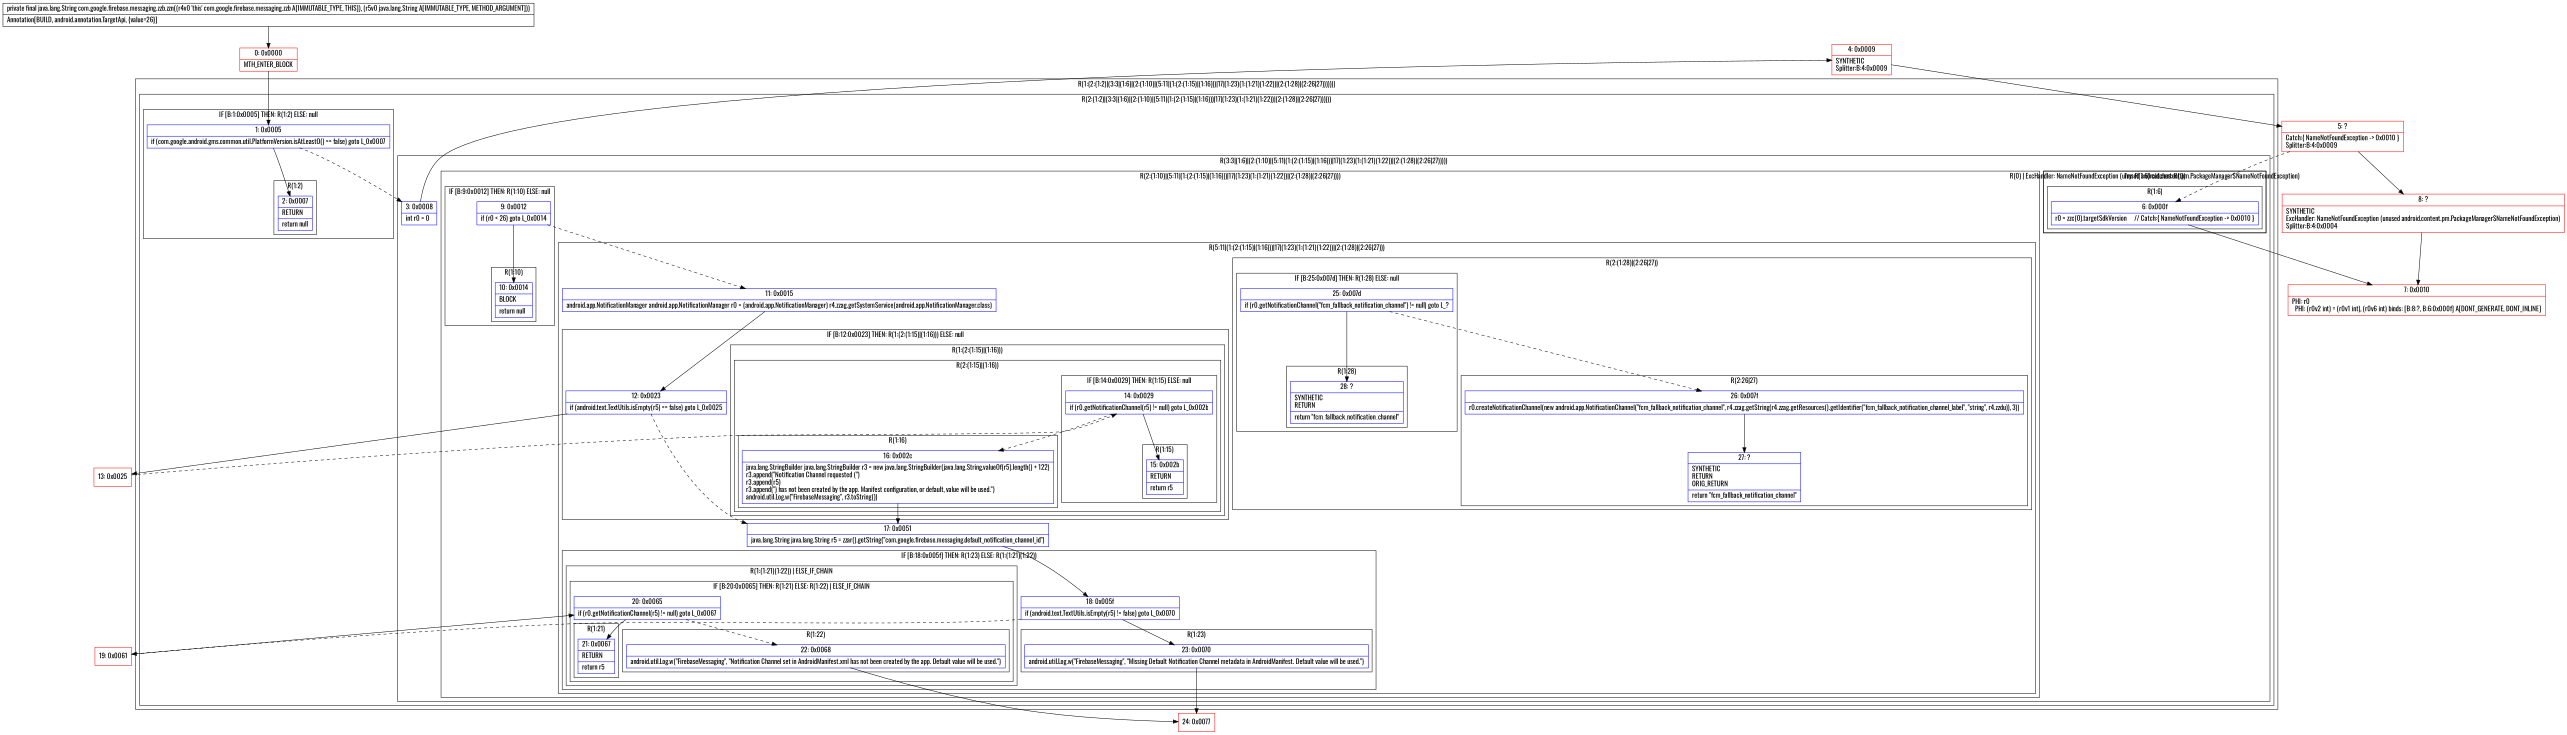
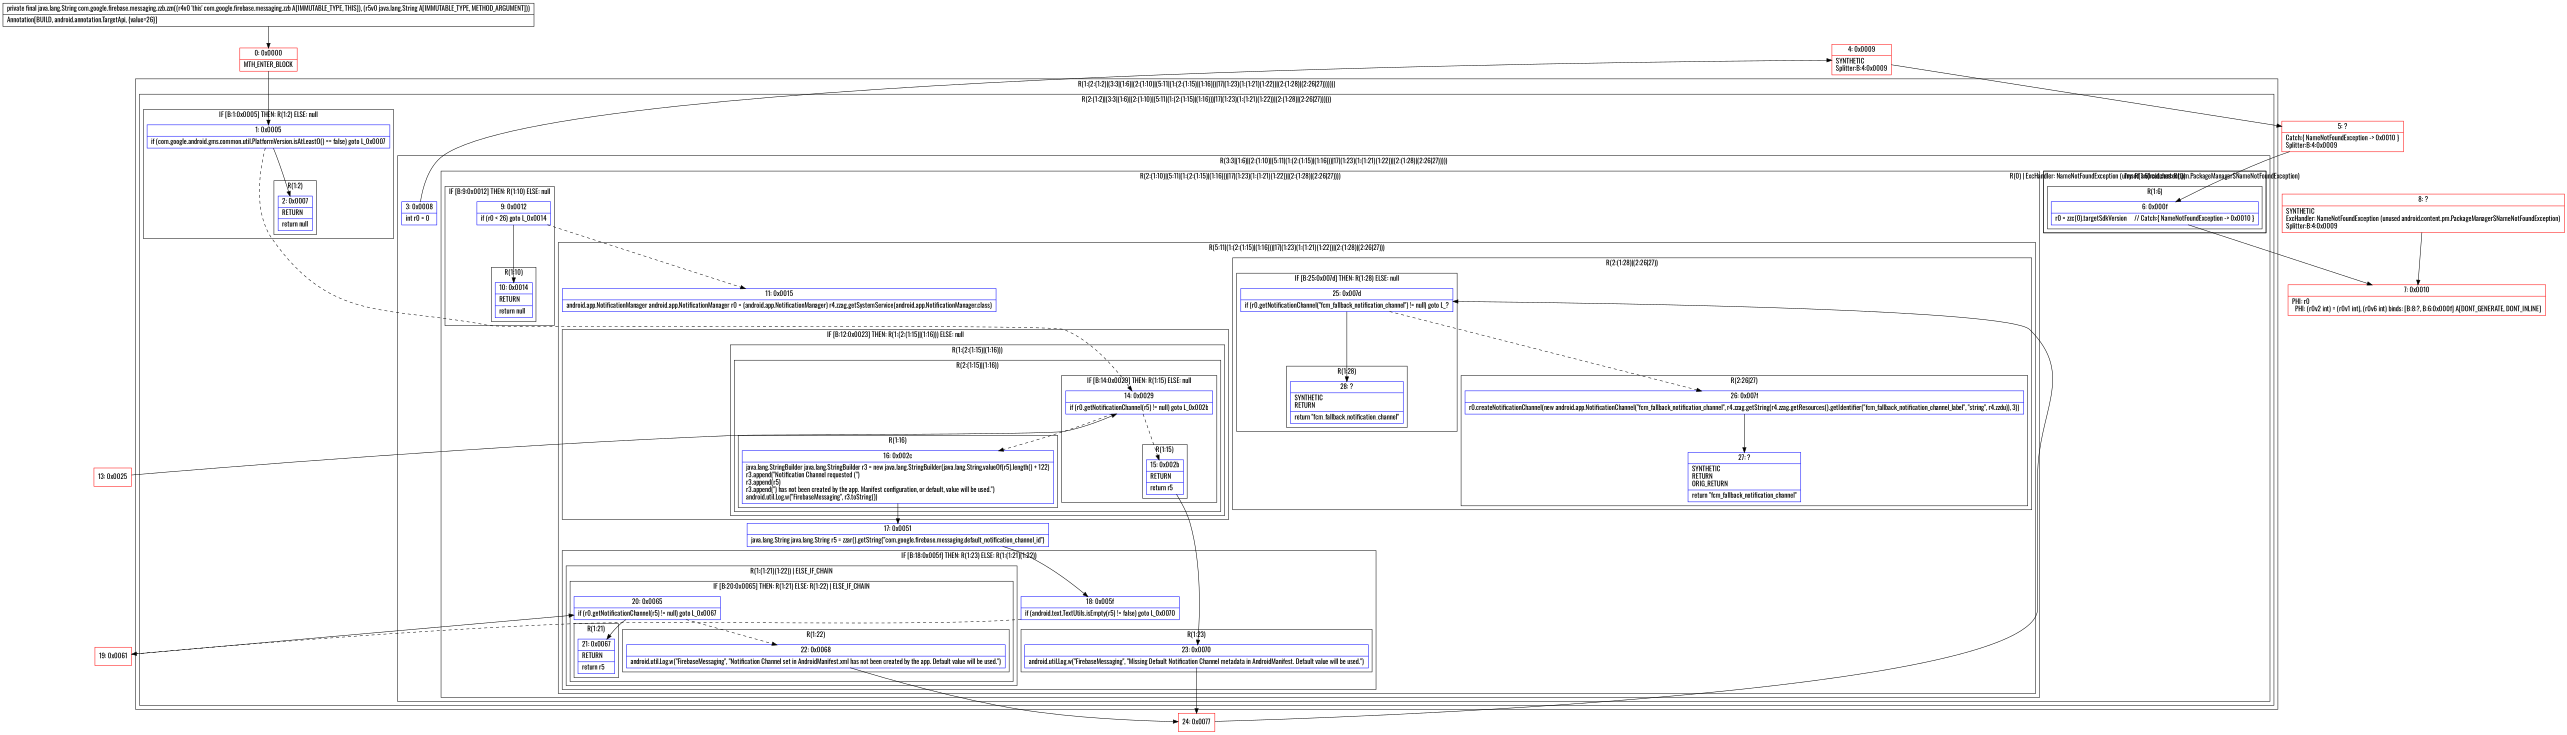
edge "5: ?" -> "8: ?": removed
edge "1: 0x0005" -> "3: 0x0008": now "1: 0x0005" -> "14: 0x0029"
edge "5: ?" -> "6: 0x000f": style dashed -> solid
node "8: ?": text "Splitter:B:4:0x0004" -> "Splitter:B:4:0x0009"
node "10: 0x0014": text "BLOCK" -> "RETURN"
node "12: 0x0023": removed
edge "14: 0x0029" -> "15: 0x002b": style solid -> dashed
edge "13: 0x0025" -> "14: 0x0029": style dashed -> solid
edge "24: 0x0077" -> "25: 0x007d": added
edge "18: 0x005f" -> "23: 0x0070": now "15: 0x002b" -> "23: 0x0070"
